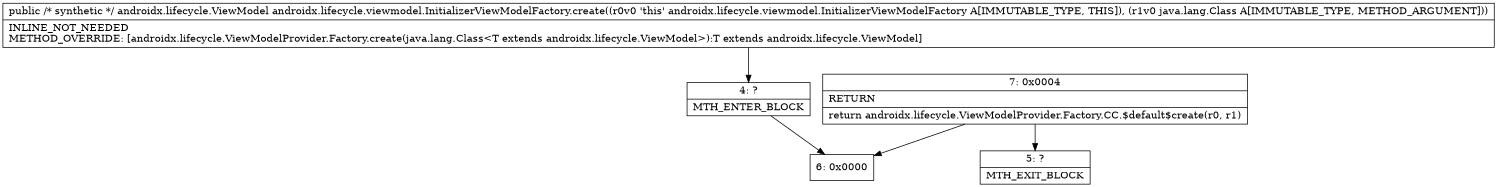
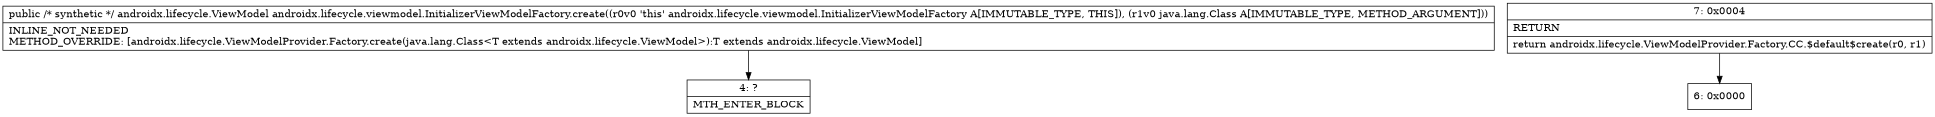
edge "4: ?" -> "6: 0x0000": removed
node "5: ?": removed
